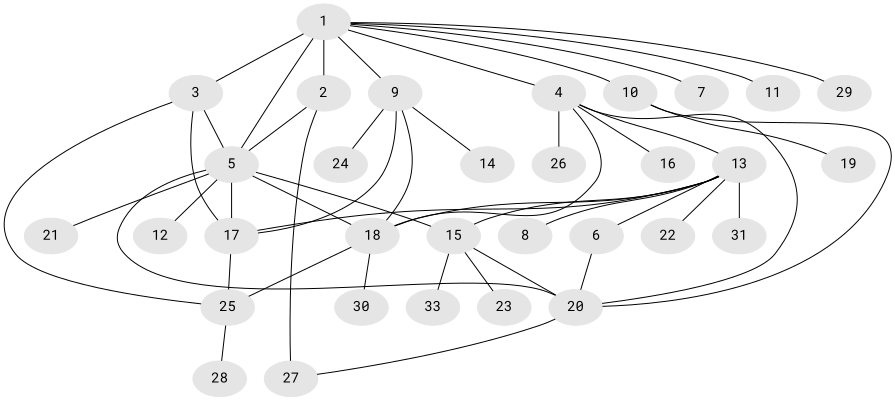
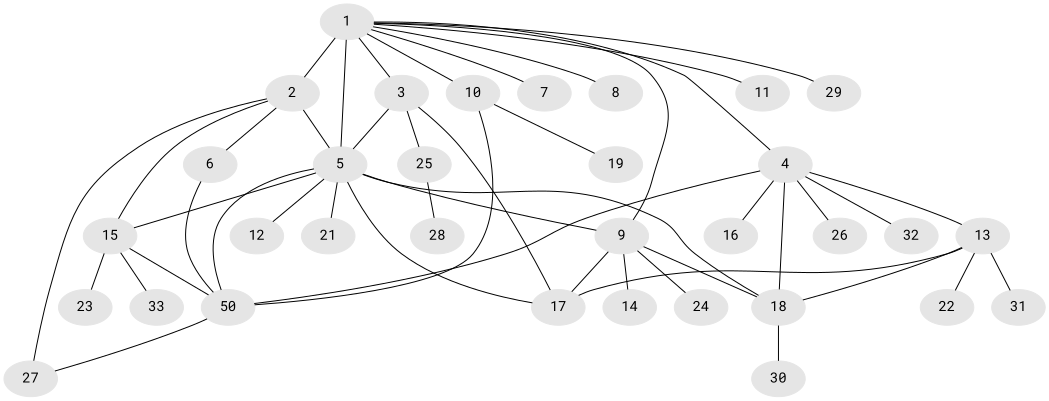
edge "13" -- "15": now "2" -- "15"
edge "13" -- "8": now "1" -- "8"
edge "13" -- "6": now "2" -- "6"
edge "5" -- "9": added
node "32": added
edge "17" -- "25": removed
edge "18" -- "25": removed
node "20": label "20" -> "50"
